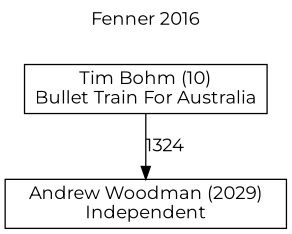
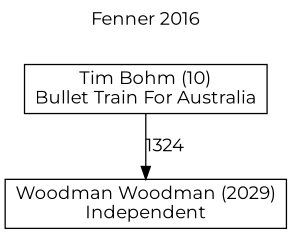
node "Andrew Woodman (2029) Independent": label "Andrew Woodman (2029) Independent" -> "Woodman Woodman (2029) Independent"
